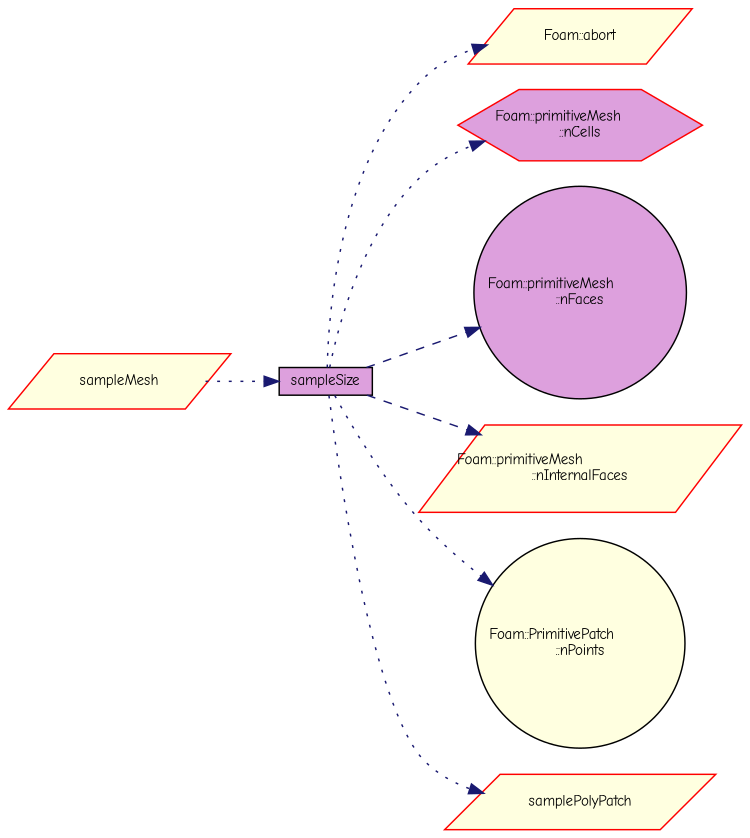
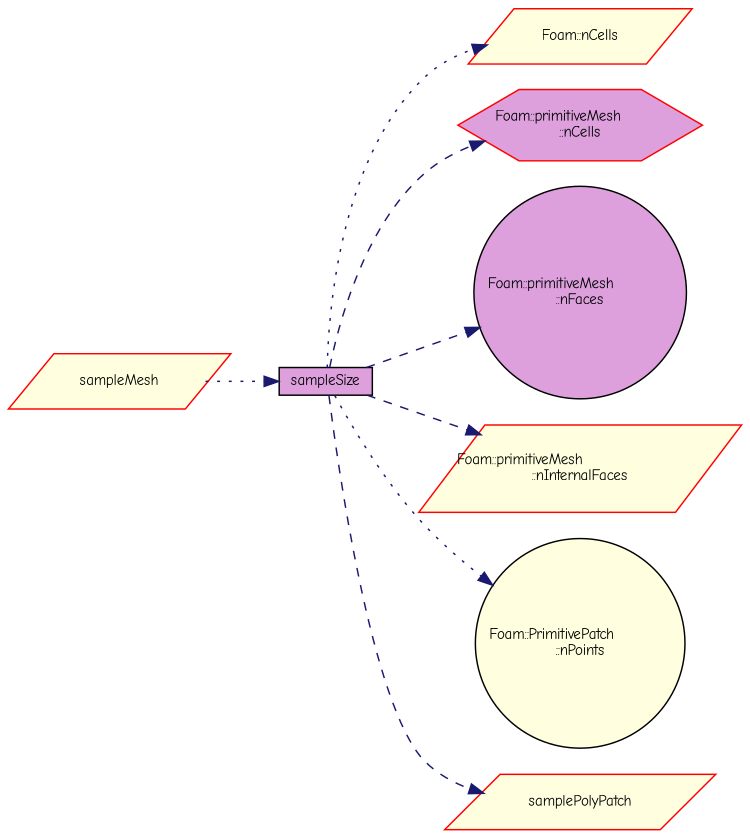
node "Foam::abort": label "Foam::abort" -> "Foam::nCells"
edge "sampleSize" -> "Foam::primitiveMesh ::nCells": style dotted -> dashed
edge "sampleSize" -> "samplePolyPatch": style dotted -> dashed
